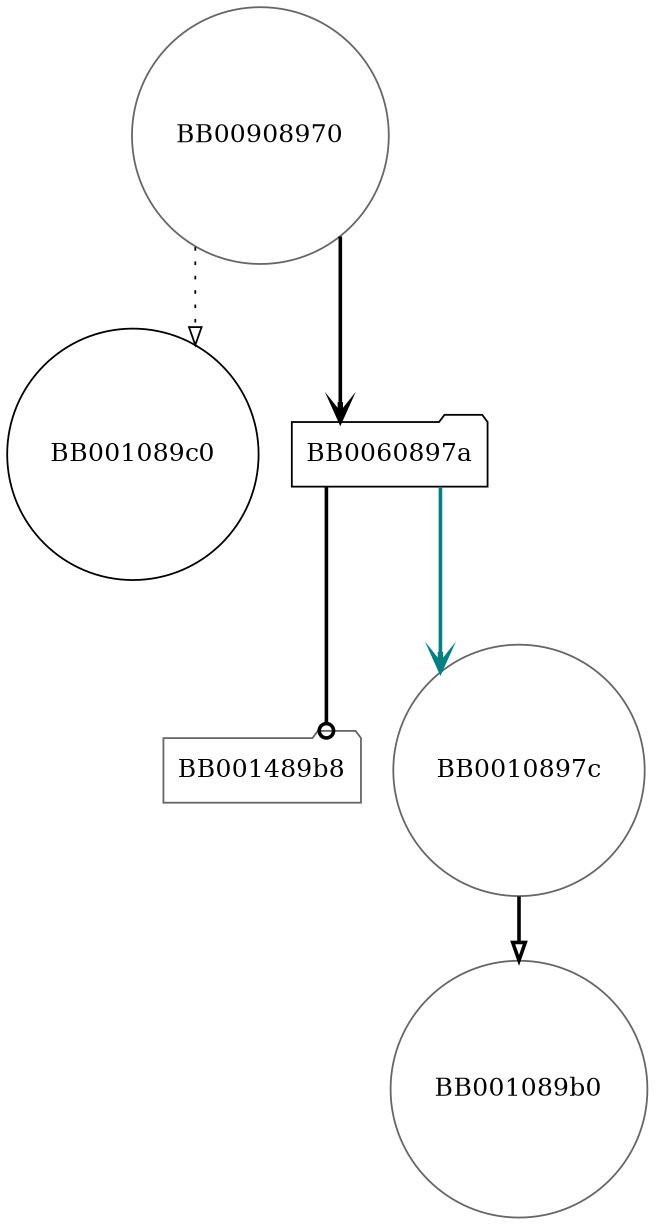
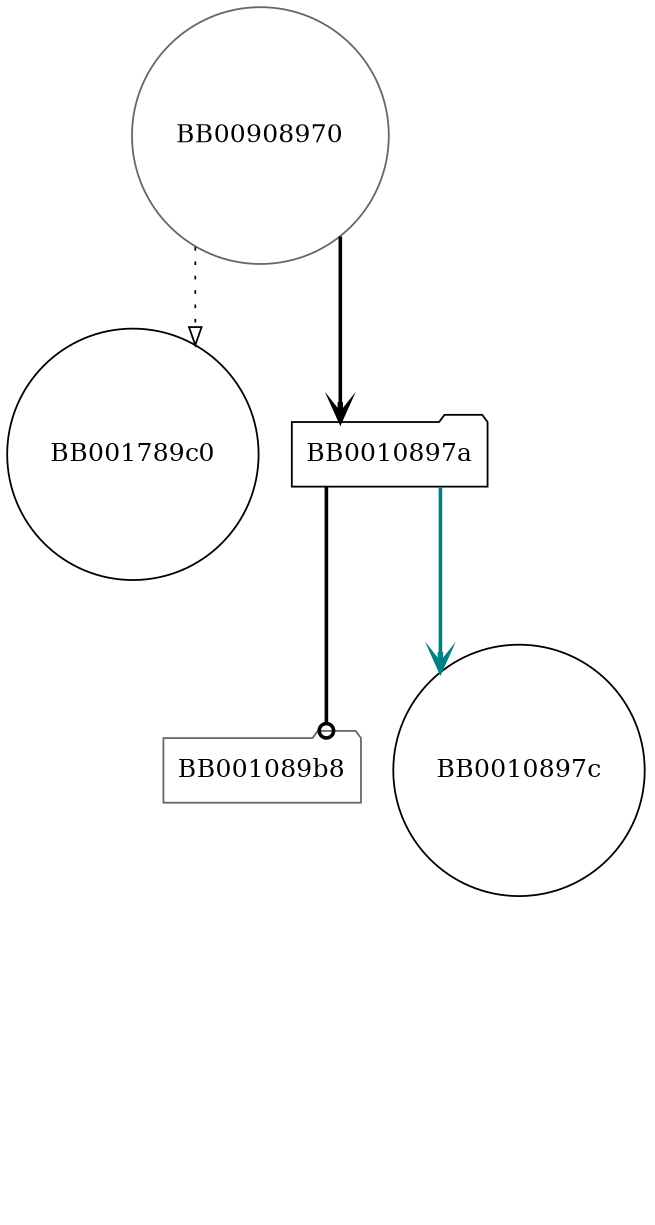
node "BB001089c0": label "BB001089c0" -> "BB001789c0"
node "BB0060897a": label "BB0060897a" -> "BB0010897a"
node "BB001489b8": label "BB001489b8" -> "BB001089b8"
node "BB0010897c": color gray40 -> black
node "BB001089b0": removed
